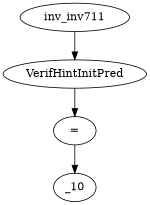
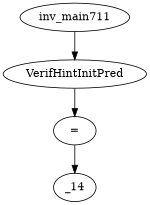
node "inv_inv711": label "inv_inv711" -> "inv_main711"
node "_10": label "_10" -> "_14"
